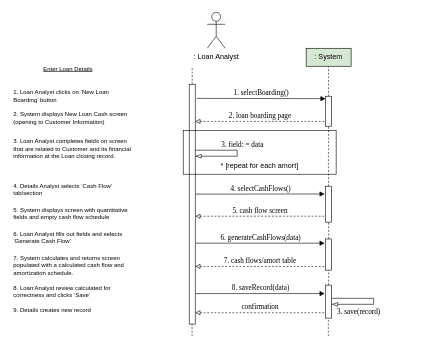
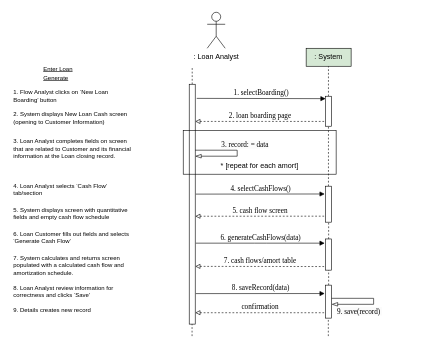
node "Enter Loan Details": label "Enter Loan Details" -> "Enter Loan Generate"
node "1. Loan Analyst clicks on ‘New Loan Boarding’ button": label "1. Loan Analyst clicks on ‘New Loan Boarding’ button" -> "1. Flow Analyst clicks on ‘New Loan Boarding’ button"
node "3. field: = data": label "3. field: = data" -> "3. record: = data"
node "4. Details Analyst selects ‘Cash Flow’ tab/section": label "4. Details Analyst selects ‘Cash Flow’ tab/section" -> "4. Loan Analyst selects ‘Cash Flow’ tab/section"
node "6. Loan Analyst fills out fields and selects ‘Generate Cash Flow’": label "6. Loan Analyst fills out fields and selects ‘Generate Cash Flow’" -> "6. Loan Customer fills out fields and selects ‘Generate Cash Flow’"
node "8. Loan Analyst review calculated for correctness and clicks ‘Save’": label "8. Loan Analyst review calculated for correctness and clicks ‘Save’" -> "8. Loan Analyst review information for correctness and clicks ‘Save’"
node "3. save(record)": label "3. save(record)" -> "9. save(record)"
